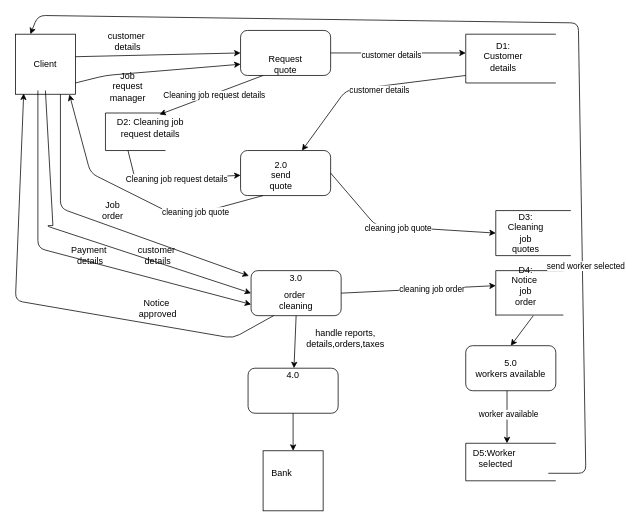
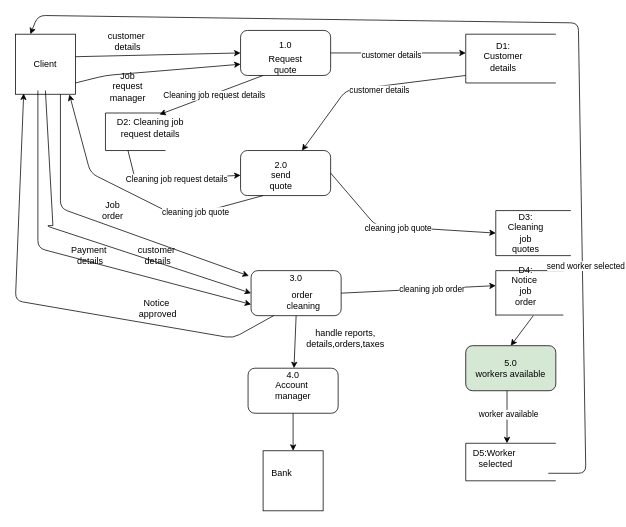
node "1.0": added
node "order cleaning": moved (296, 300) -> (303, 300)
node "5.0 workers available": fillcolor #ffffff -> #d5e8d4
node "Account manager": added
